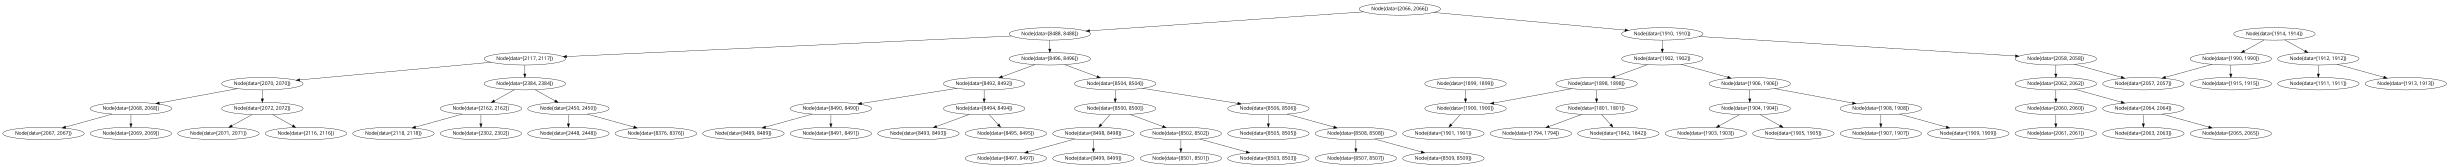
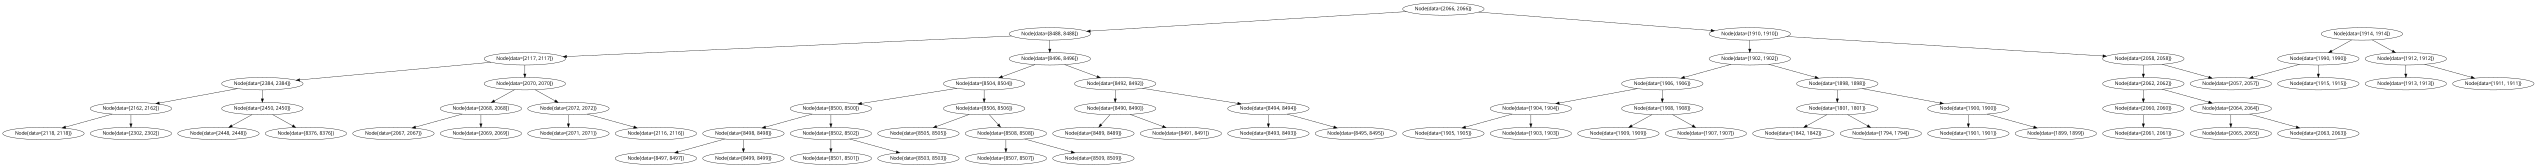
edge "Node{data=[1899, 1899]}" -> "Node{data=[1900, 1900]}": reversed
